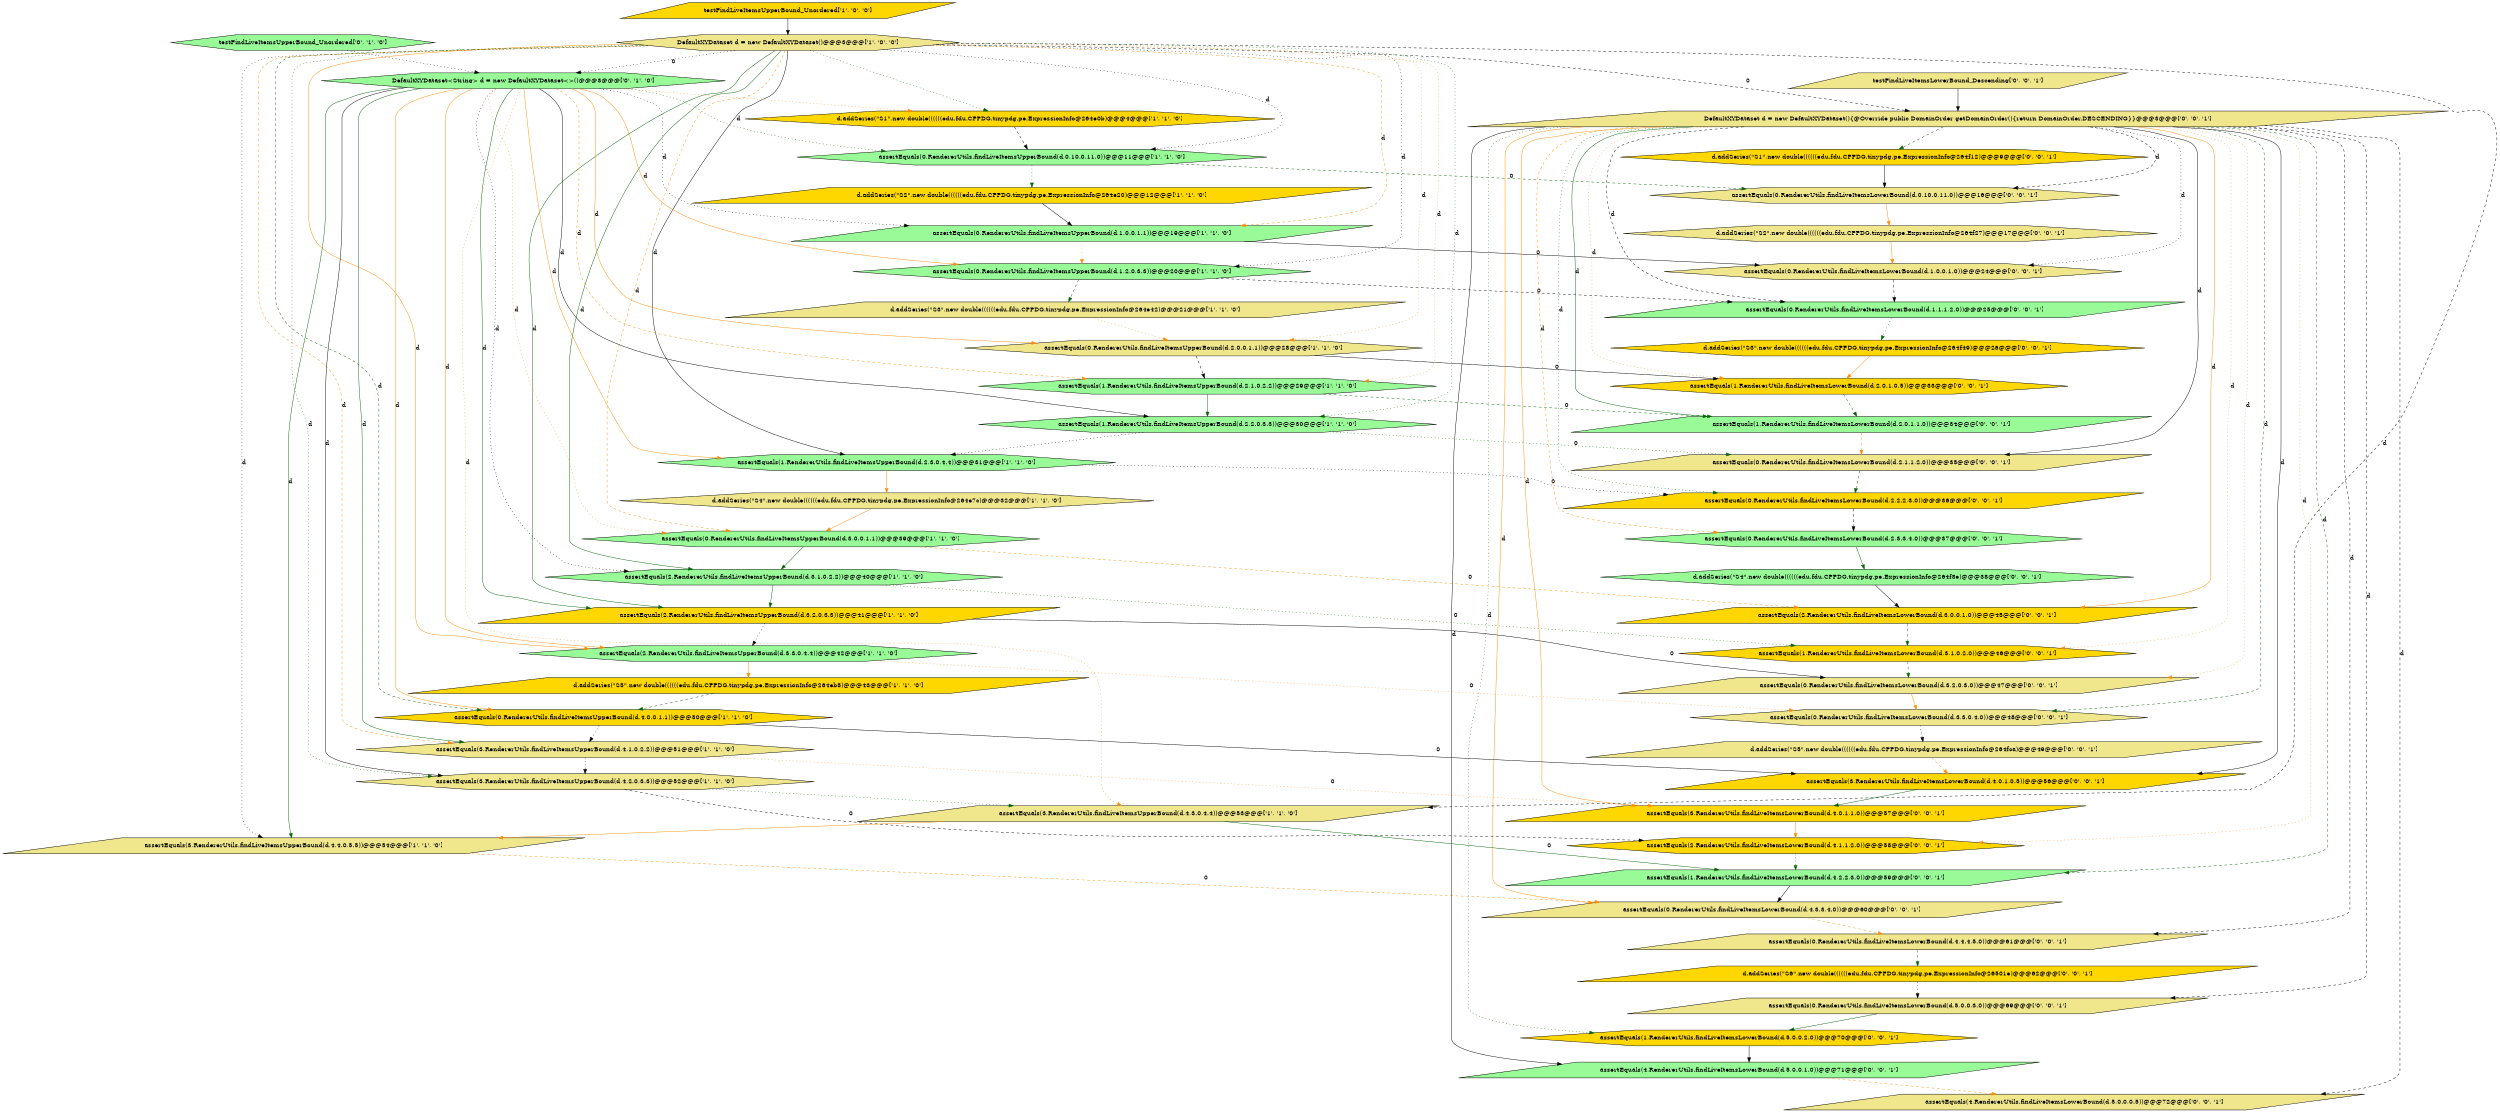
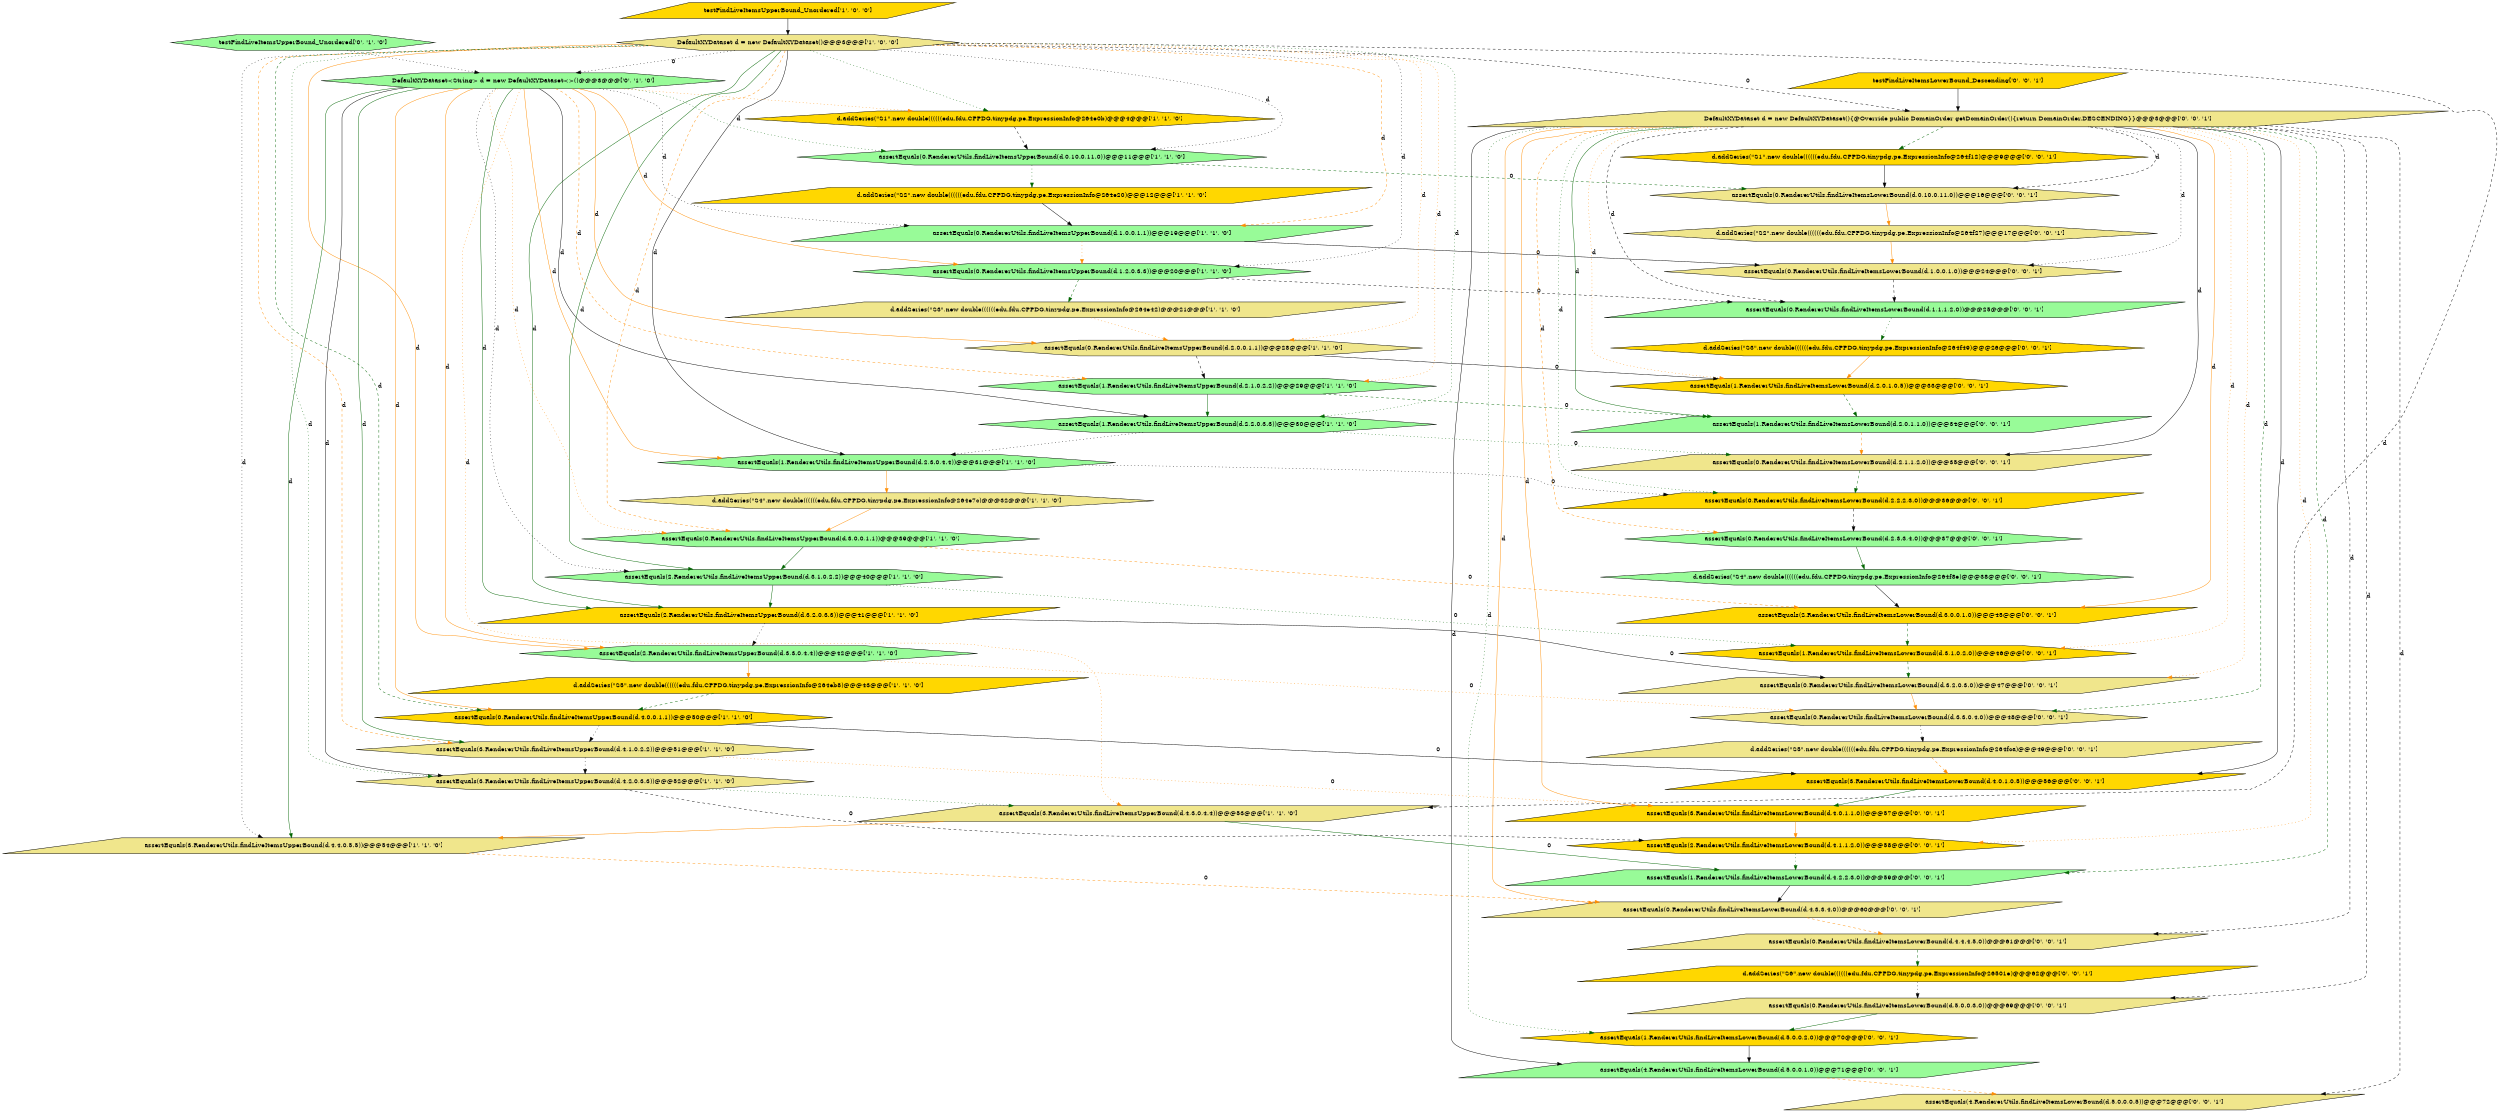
node "testFindLiveItemsLowerBound_Descending['0', '0', '1']": fillcolor khaki -> gold
